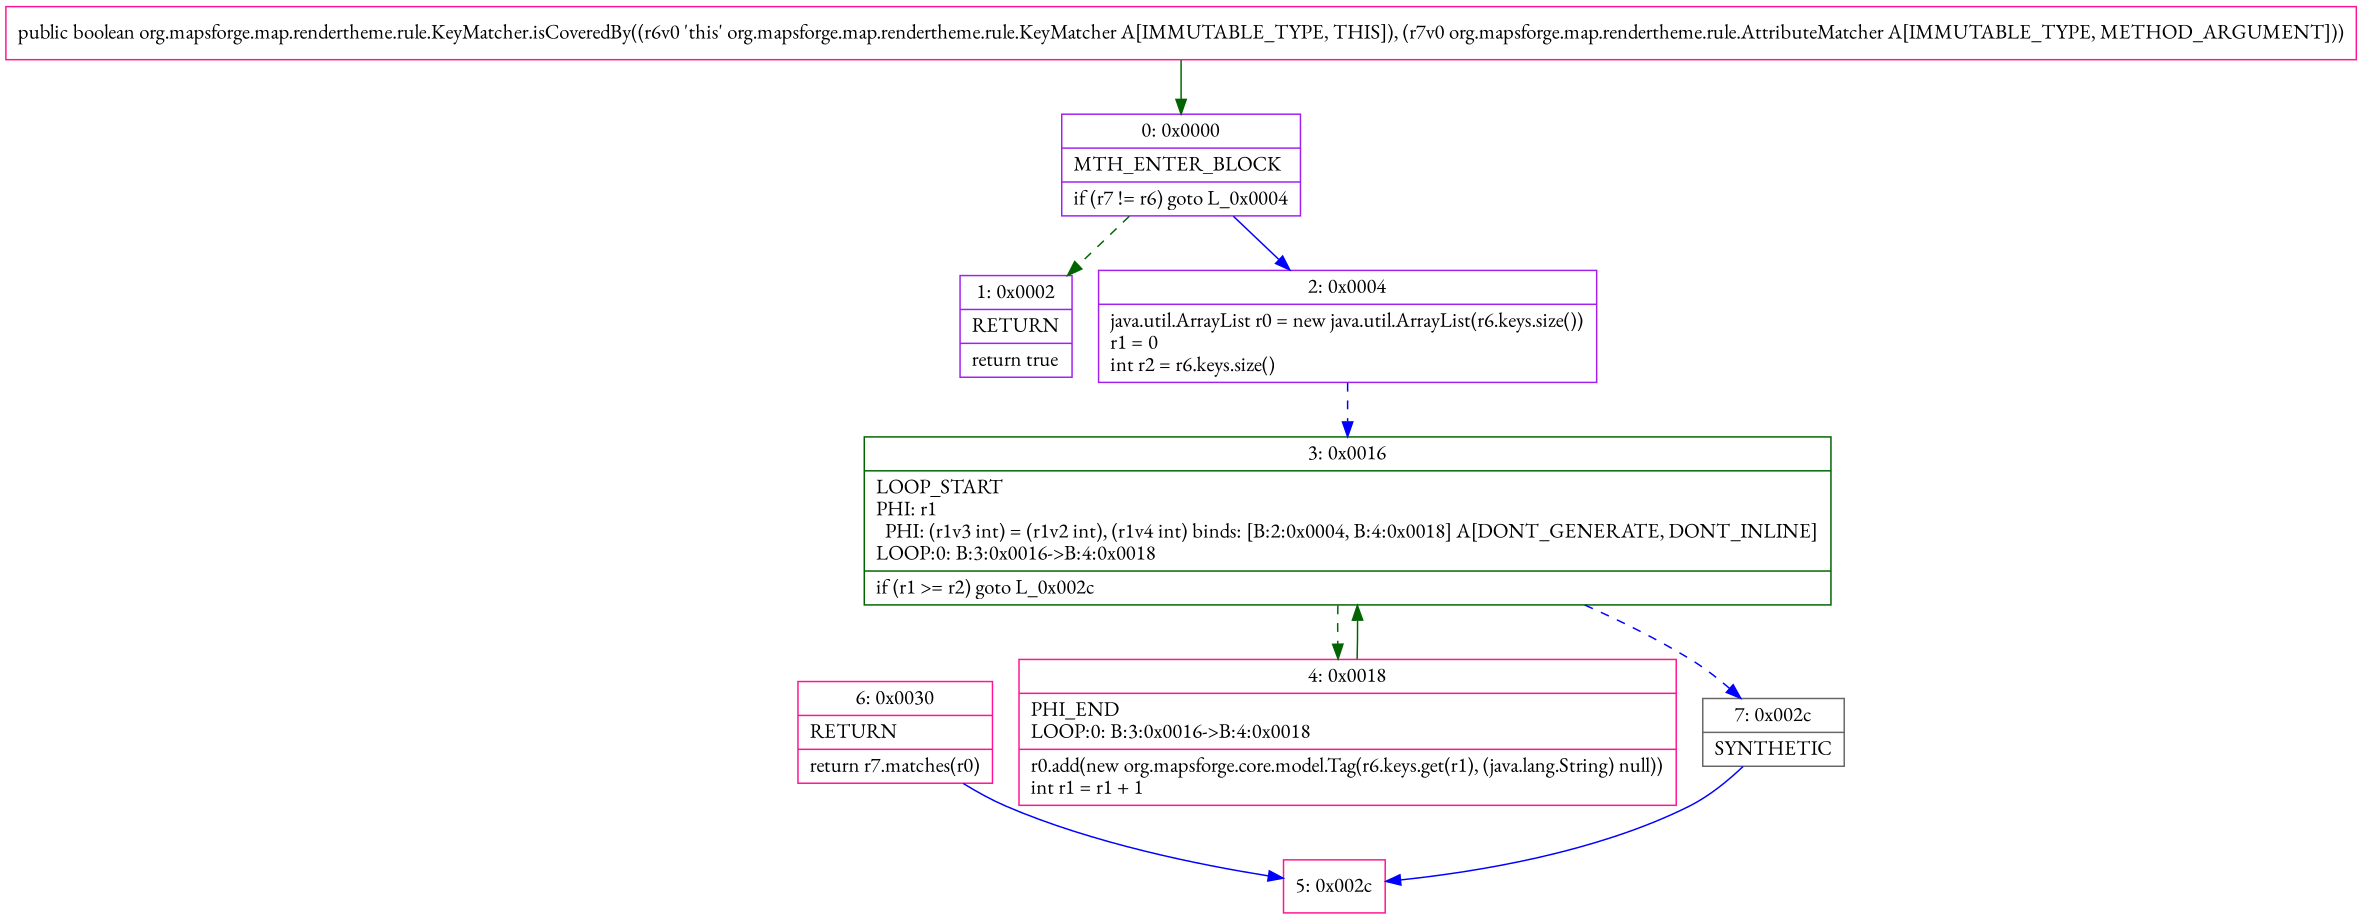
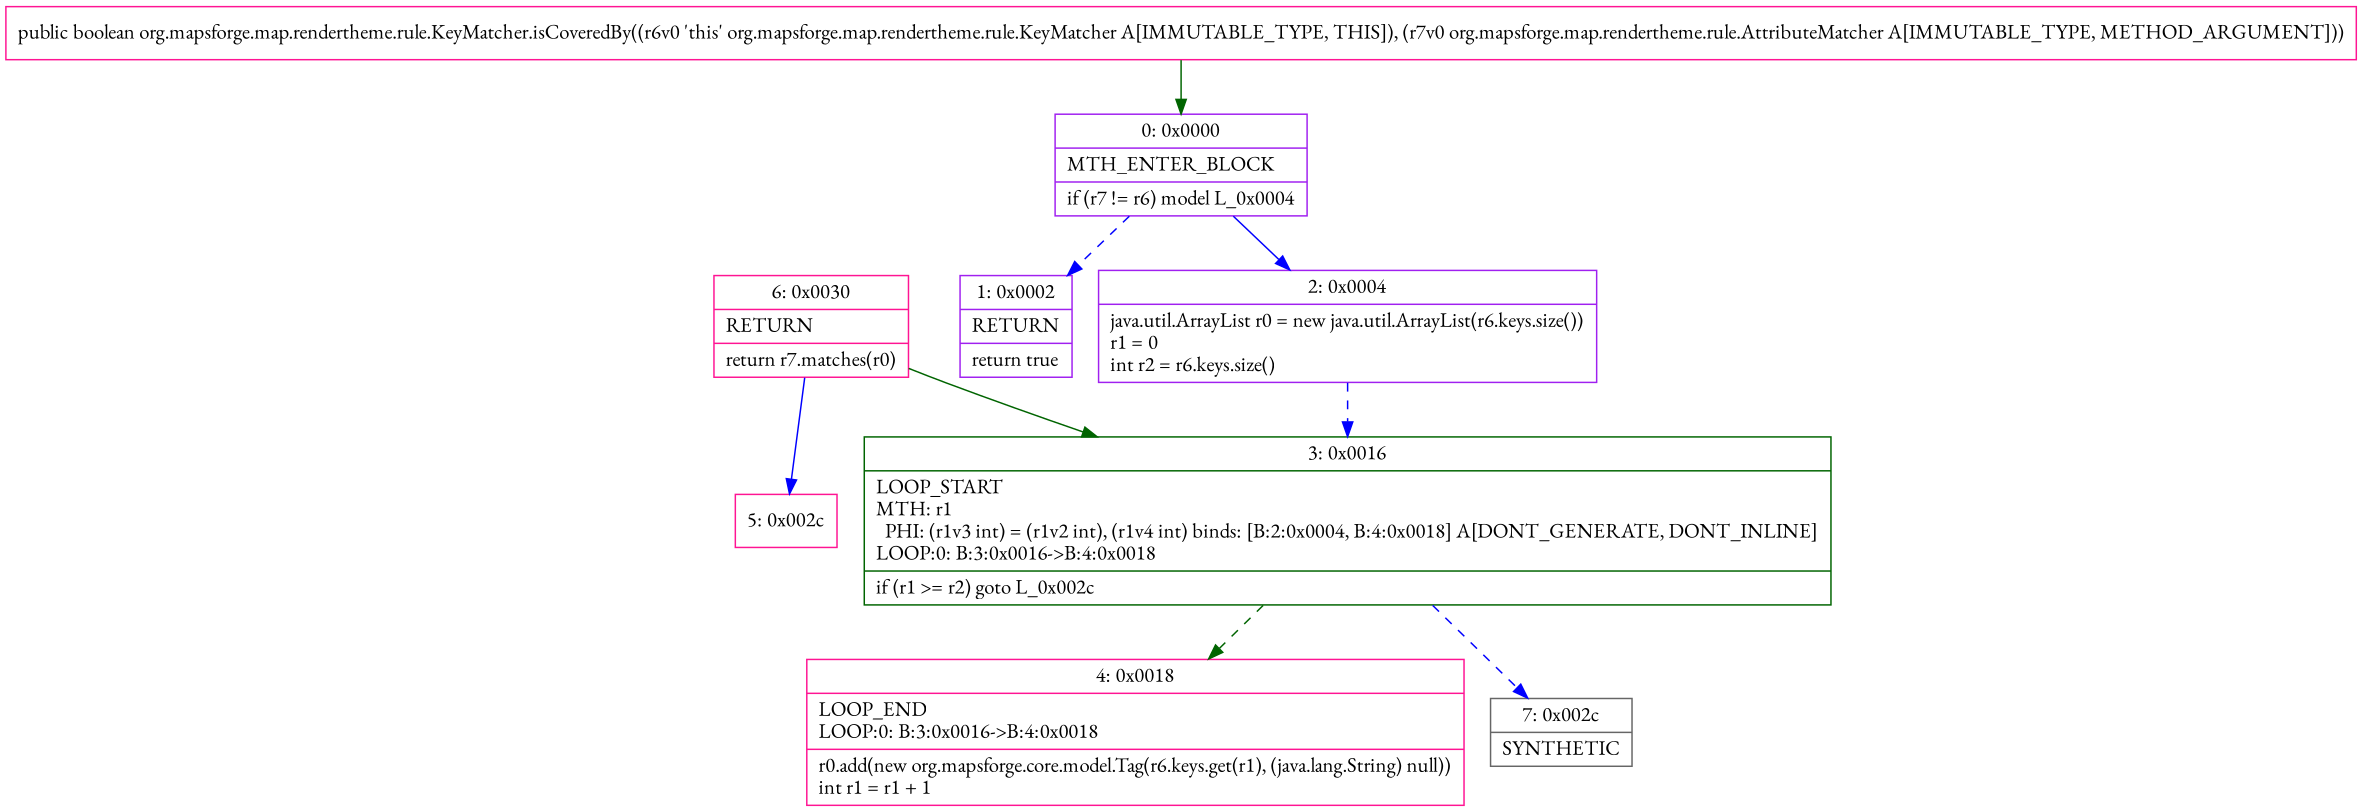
node "0: 0x0000": text "if (r7 != r6) goto L_0x0004" -> "if (r7 != r6) model L_0x0004"
edge "0: 0x0000" -> "1: 0x0002": color darkgreen -> blue
node "3: 0x0016": text "PHI: r1" -> "MTH: r1"
edge "4: 0x0018" -> "3: 0x0016": now "6: 0x0030" -> "3: 0x0016"
node "4: 0x0018": text "PHI_END" -> "LOOP_END"
edge "7: 0x002c" -> "5: 0x002c": removed
